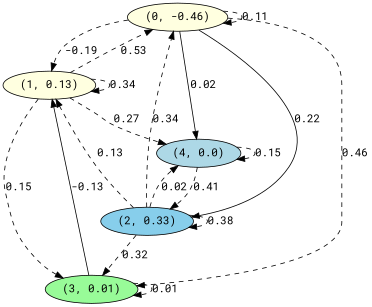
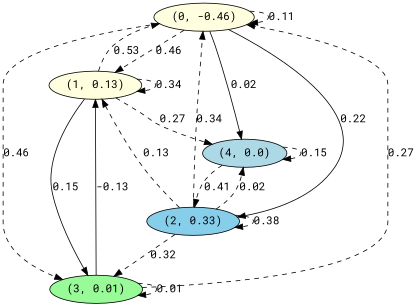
edge "(0, -0.46)" -> "(1, 0.13)": label "-0.19" -> "0.46"
edge "(1, 0.13)" -> "(3, 0.01)": style dashed -> solid
edge "(3, 0.01)" -> "(0, -0.46)": added, label "0.27"
